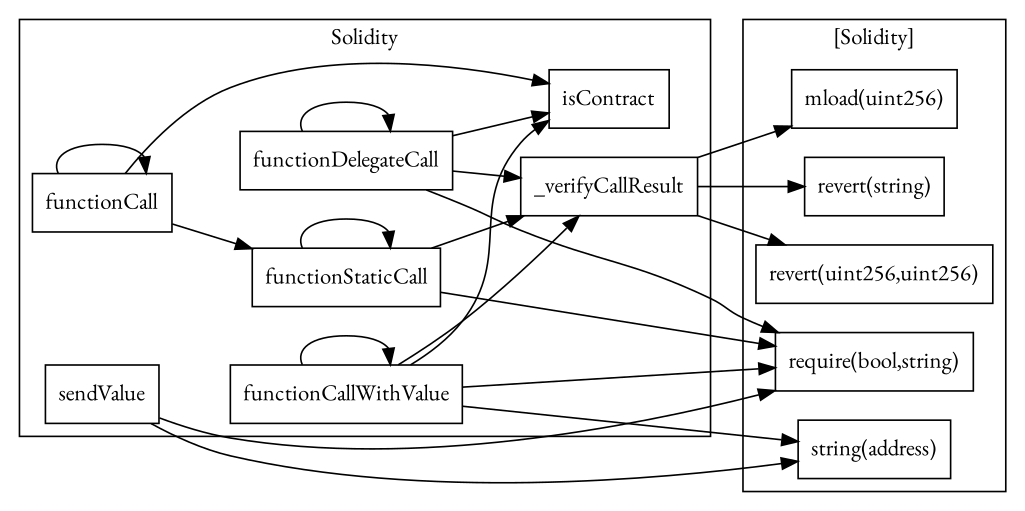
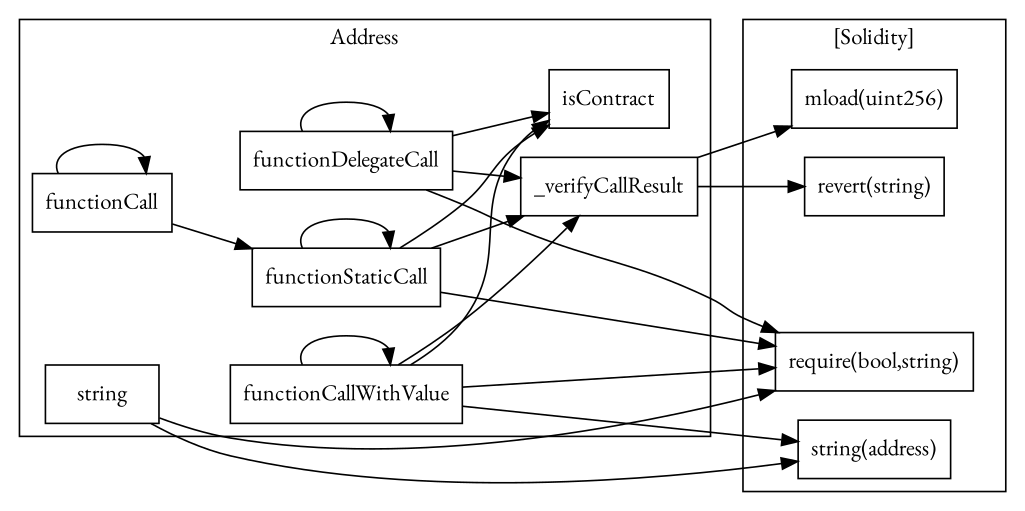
cluster "Solidity": label "Solidity" -> "Address"
edge "functionCall" -> "isContract": now "functionStaticCall" -> "isContract"
node "revert(uint256,uint256)": removed
node "sendValue": label "sendValue" -> "string"
